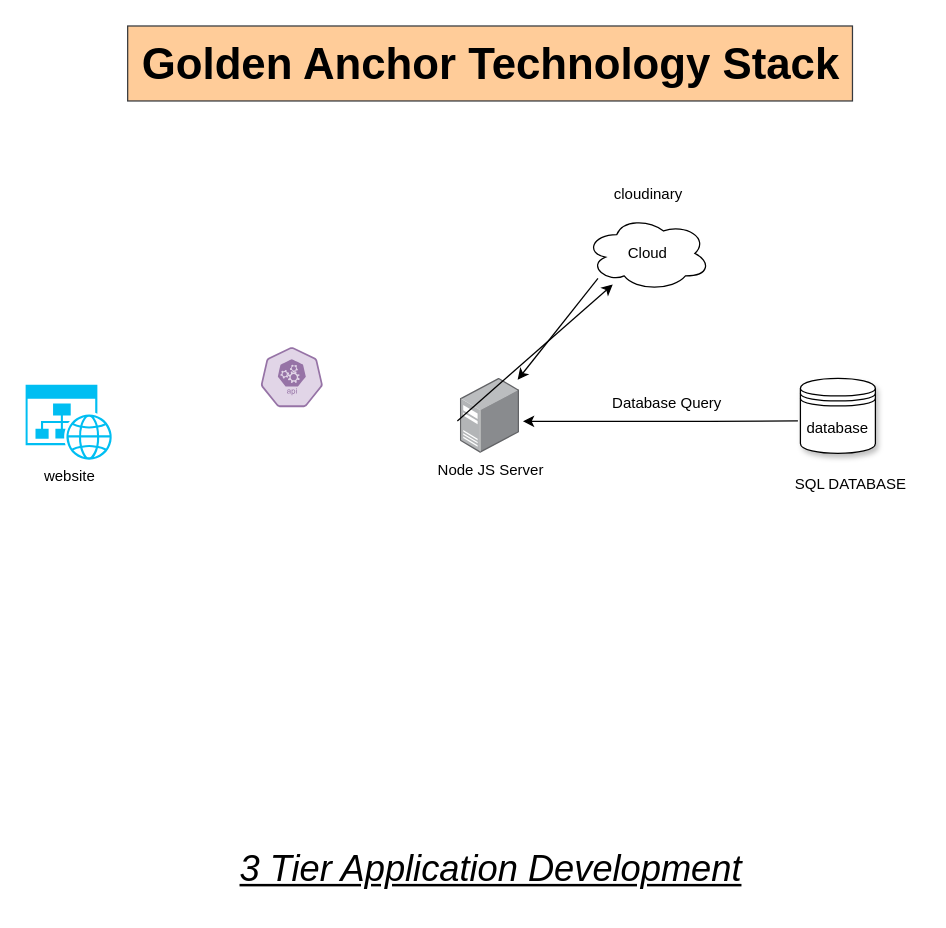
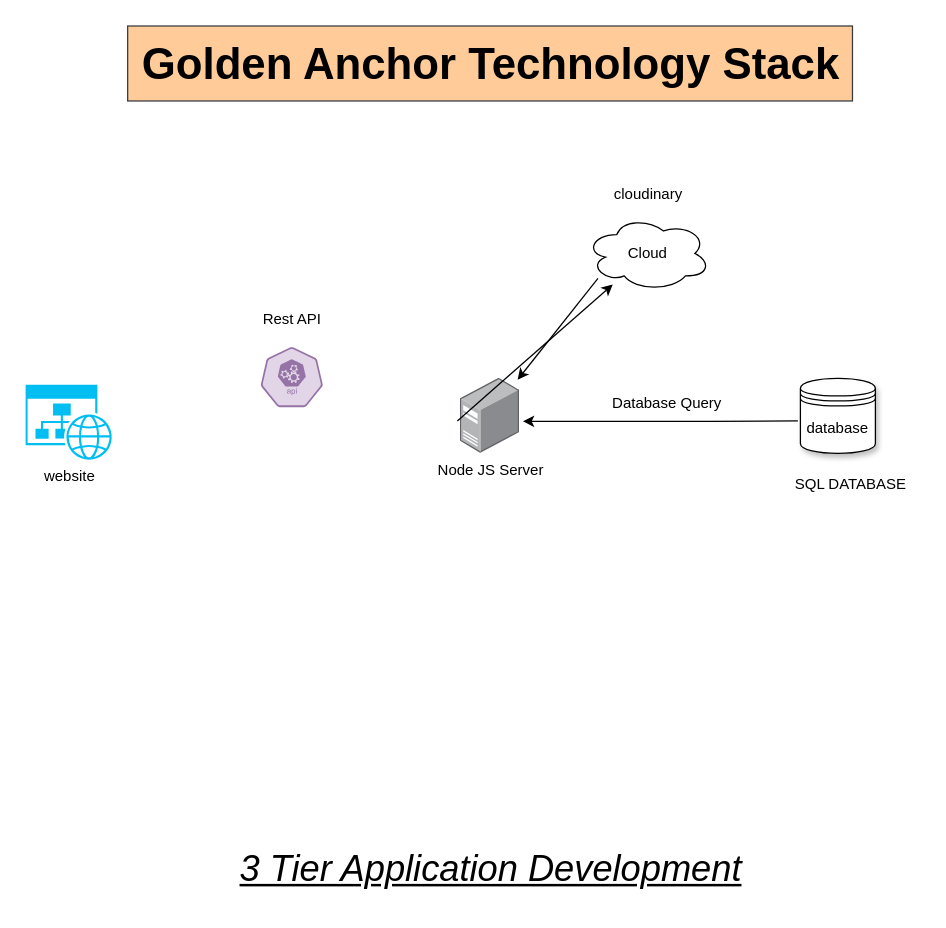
node "Rest API": added
